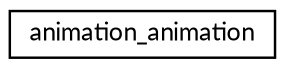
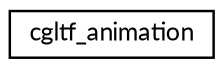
node "animation_animation": label "animation_animation" -> "cgltf_animation"
